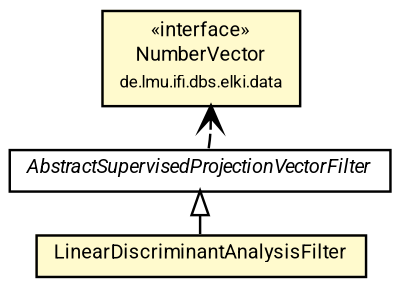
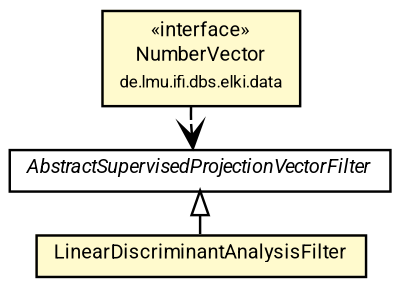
edge "AbstractSupervisedProjectionVectorFilter" -> "NumberVector": reversed
